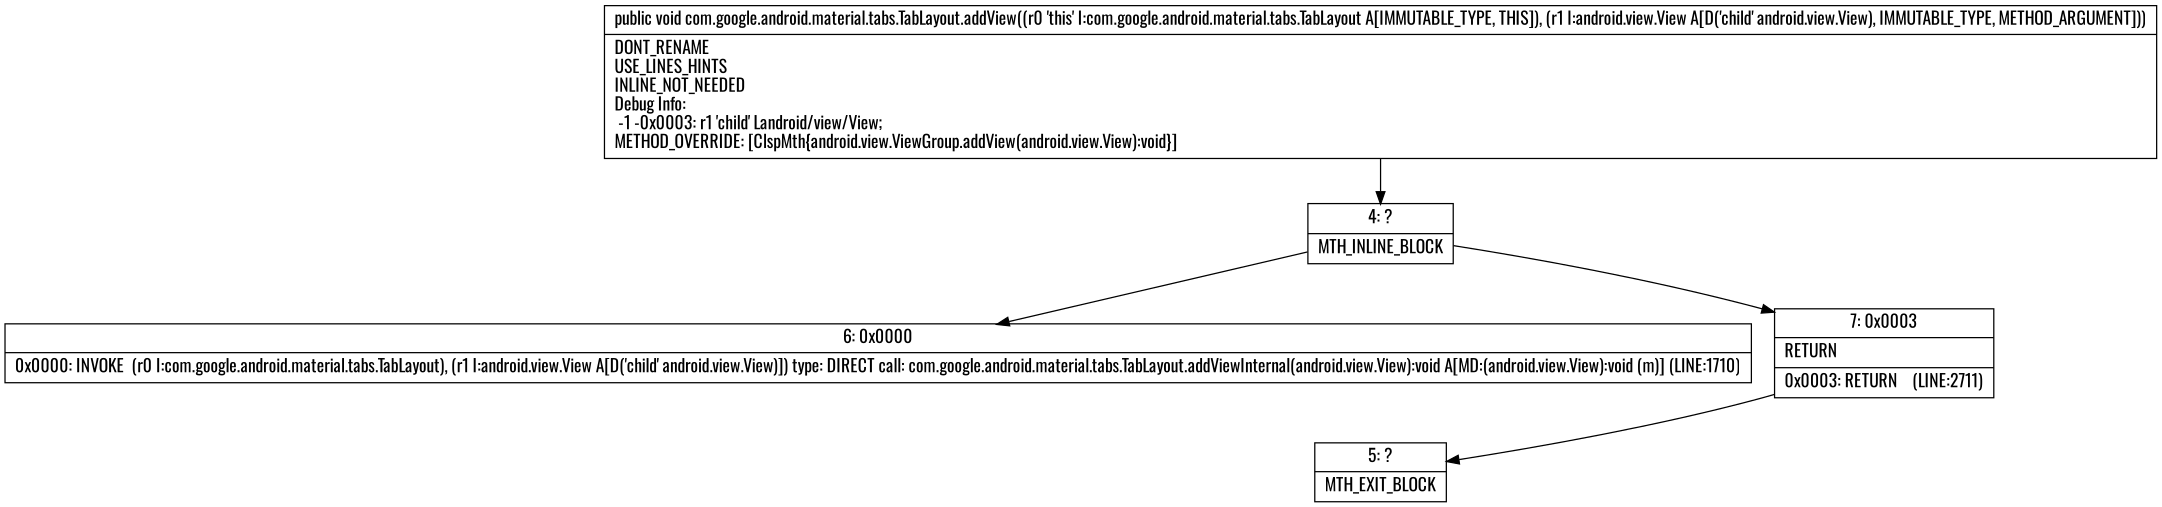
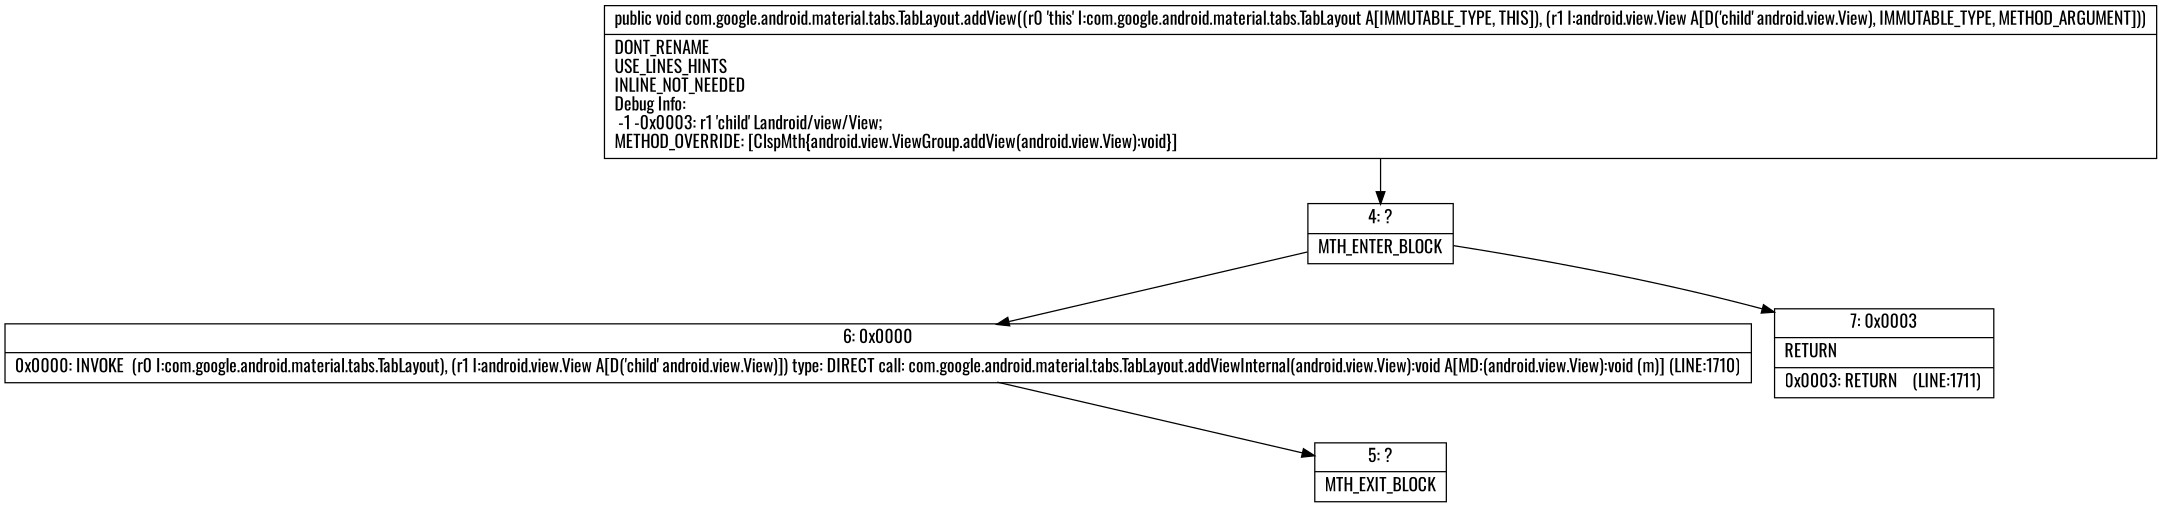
node "4: ?": text "MTH_INLINE_BLOCK" -> "MTH_ENTER_BLOCK"
node "7: 0x0003": text "0x0003: RETURN    (LINE:2711)" -> "0x0003: RETURN    (LINE:1711)"
edge "7: 0x0003" -> "5: ?": now "6: 0x0000" -> "5: ?"
